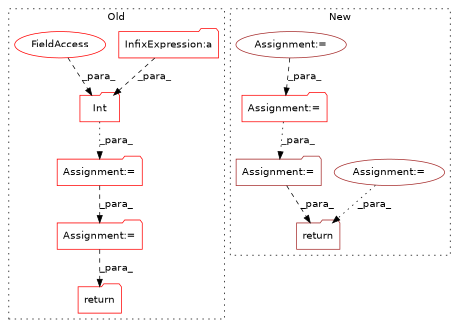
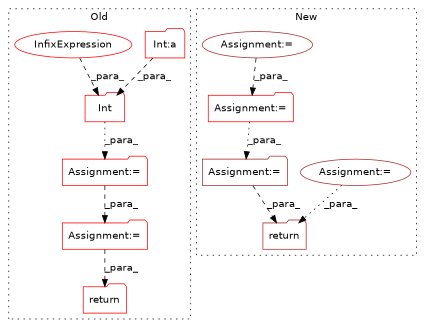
node "FieldAccess": label "FieldAccess" -> "InfixExpression"
node "InfixExpression:a": label "InfixExpression:a" -> "Int:a"
